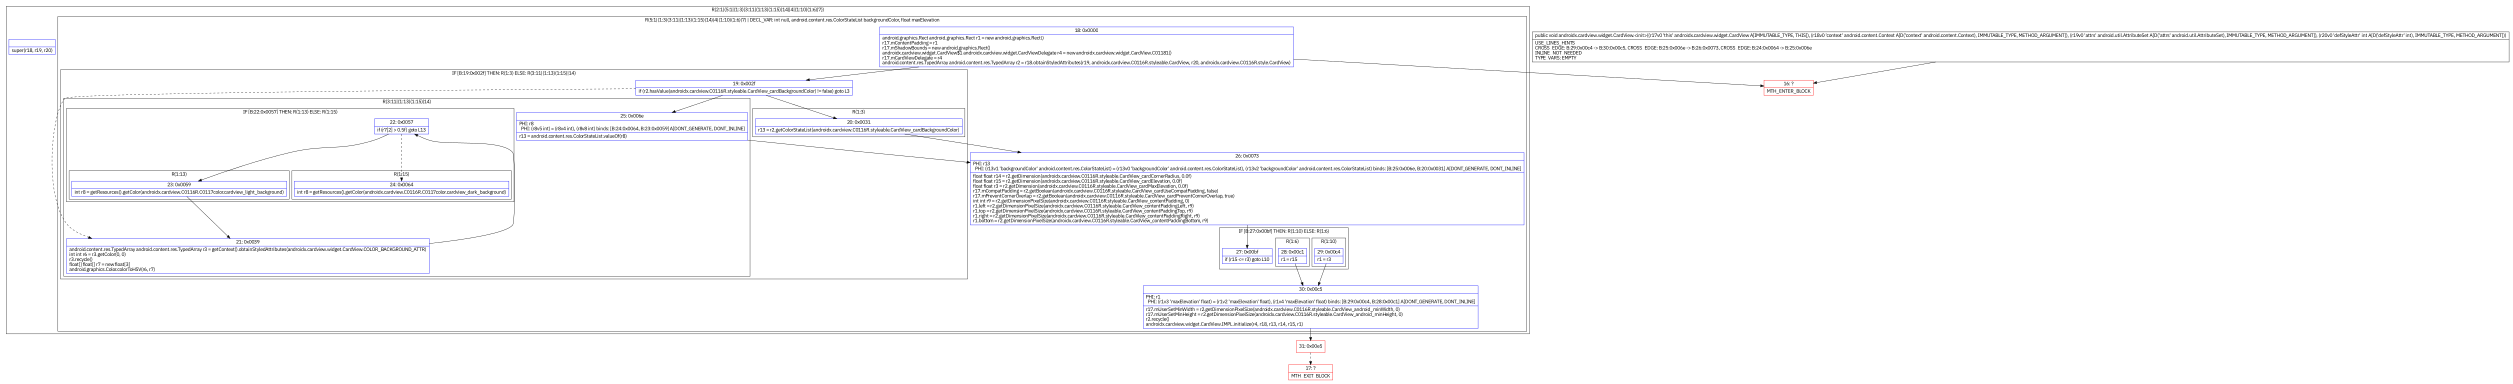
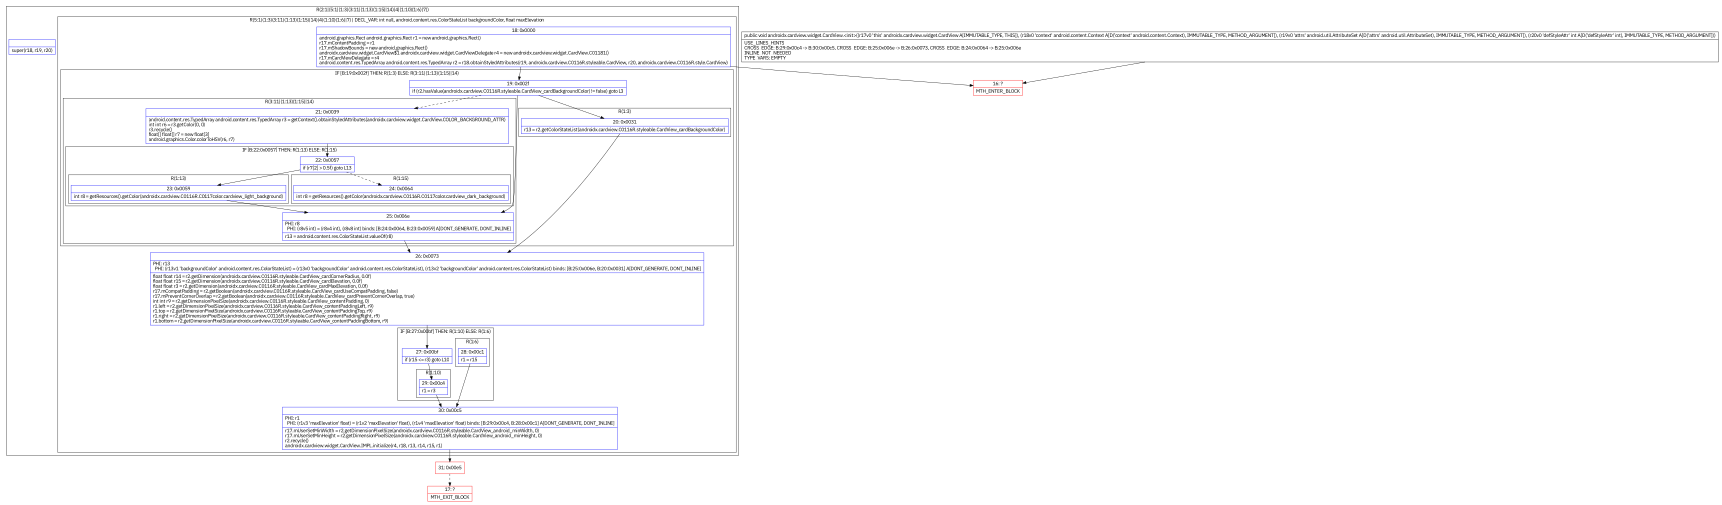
edge "23: 0x0059" -> "21: 0x0039": now "23: 0x0059" -> "25: 0x006e"
edge "27: 0x00bf" -> "29: 0x00c4": added
